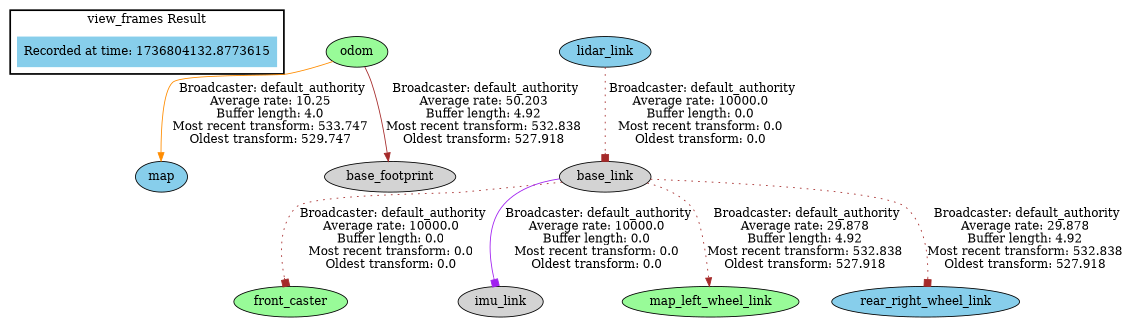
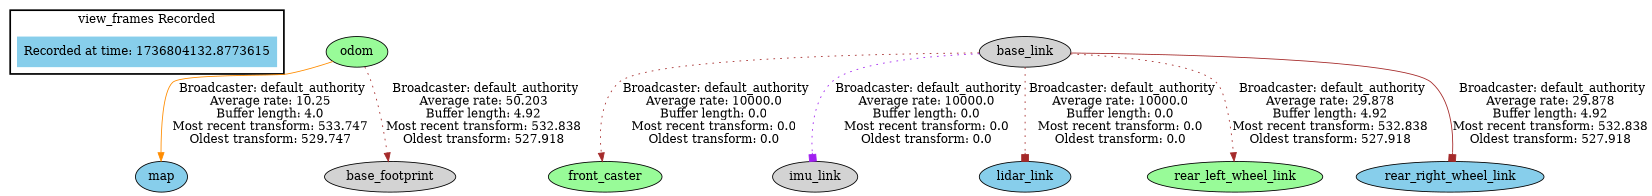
cluster "view_frames Result": label "view_frames Result" -> "view_frames Recorded"
edge "odom" -> "base_footprint": style solid -> dotted
edge "lidar_link" -> "base_link": reversed
edge "base_link" -> "rear_right_wheel_link": style dotted -> solid
edge "base_link" -> "front_caster": arrowhead box -> normal
edge "base_link" -> "imu_link": style solid -> dotted
node "map_left_wheel_link": label "map_left_wheel_link" -> "rear_left_wheel_link"
